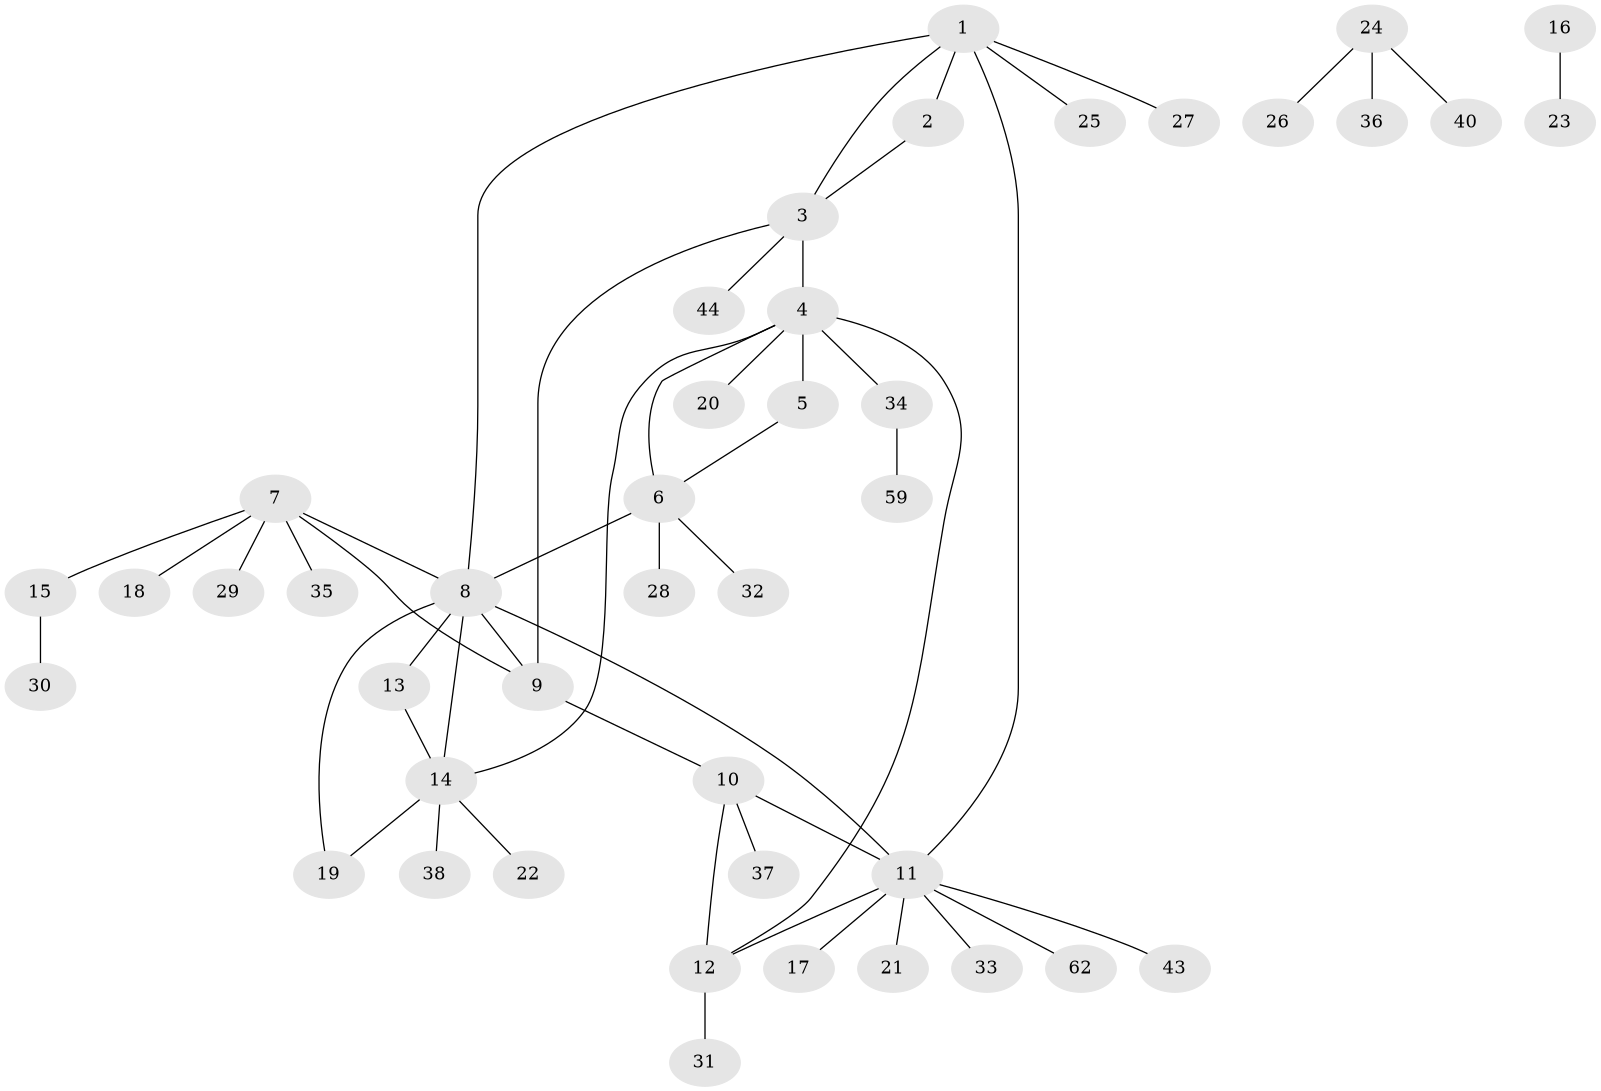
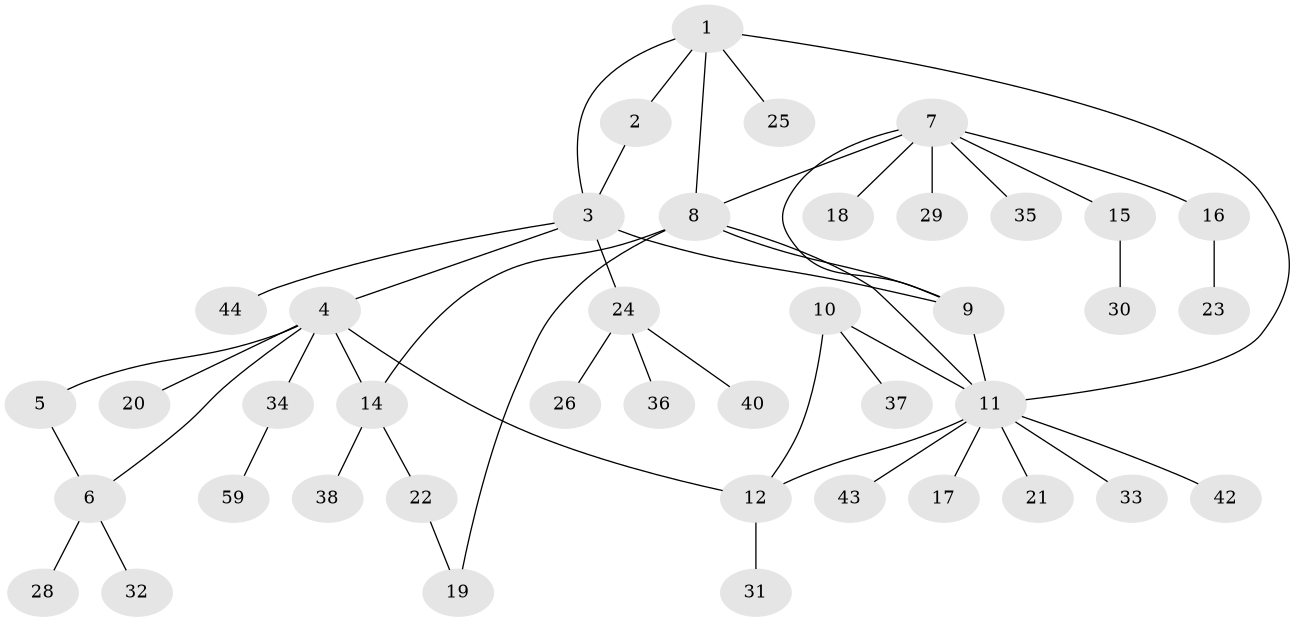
node "27": removed
edge "7" -- "16": added
edge "3" -- "24": added
edge "6" -- "8": removed
node "13": removed
edge "9" -- "10": now "9" -- "11"
edge "14" -- "19": now "22" -- "19"
node "62": label "62" -> "42"
